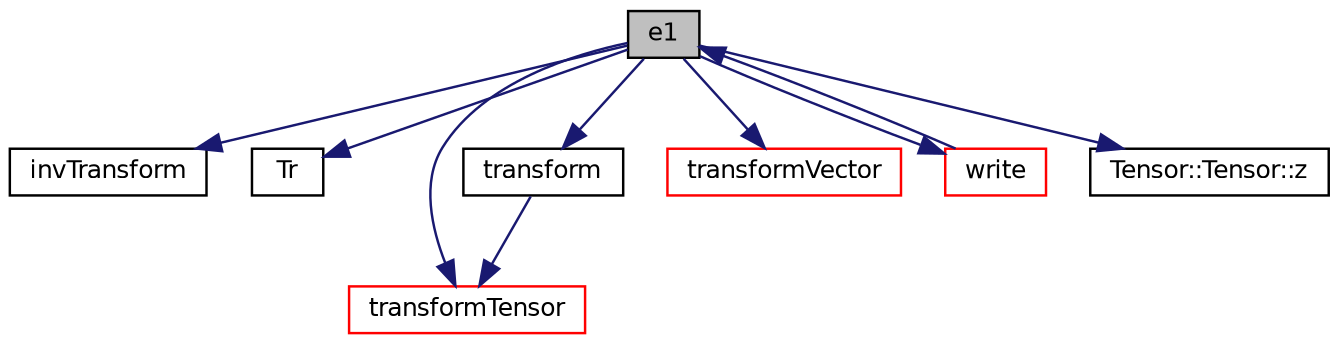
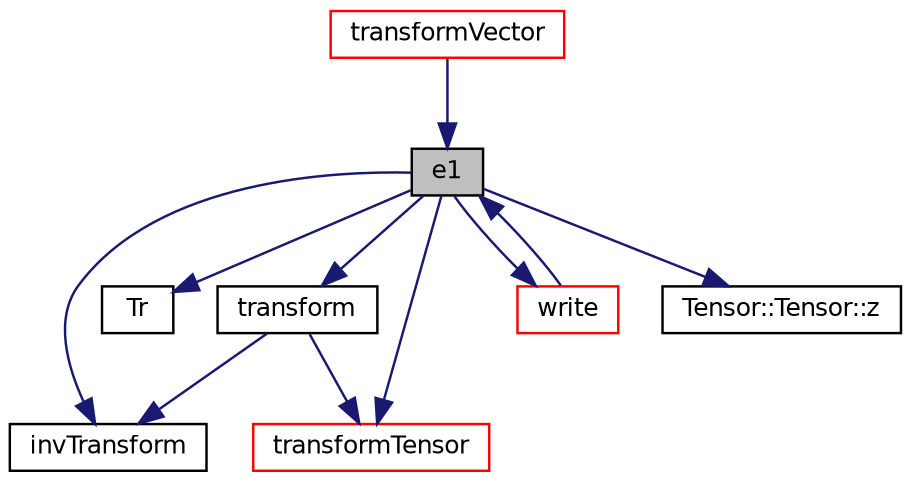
edge "e1" -> "transformVector": reversed
edge "transform" -> "invTransform": added
